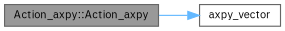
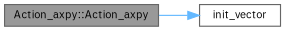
node "axpy_vector": label "axpy_vector" -> "init_vector"
